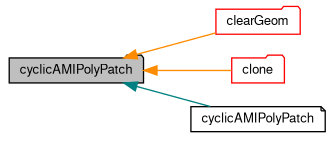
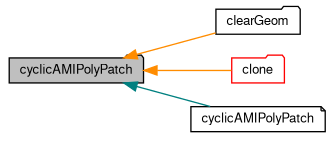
node "clearGeom": color red -> black
